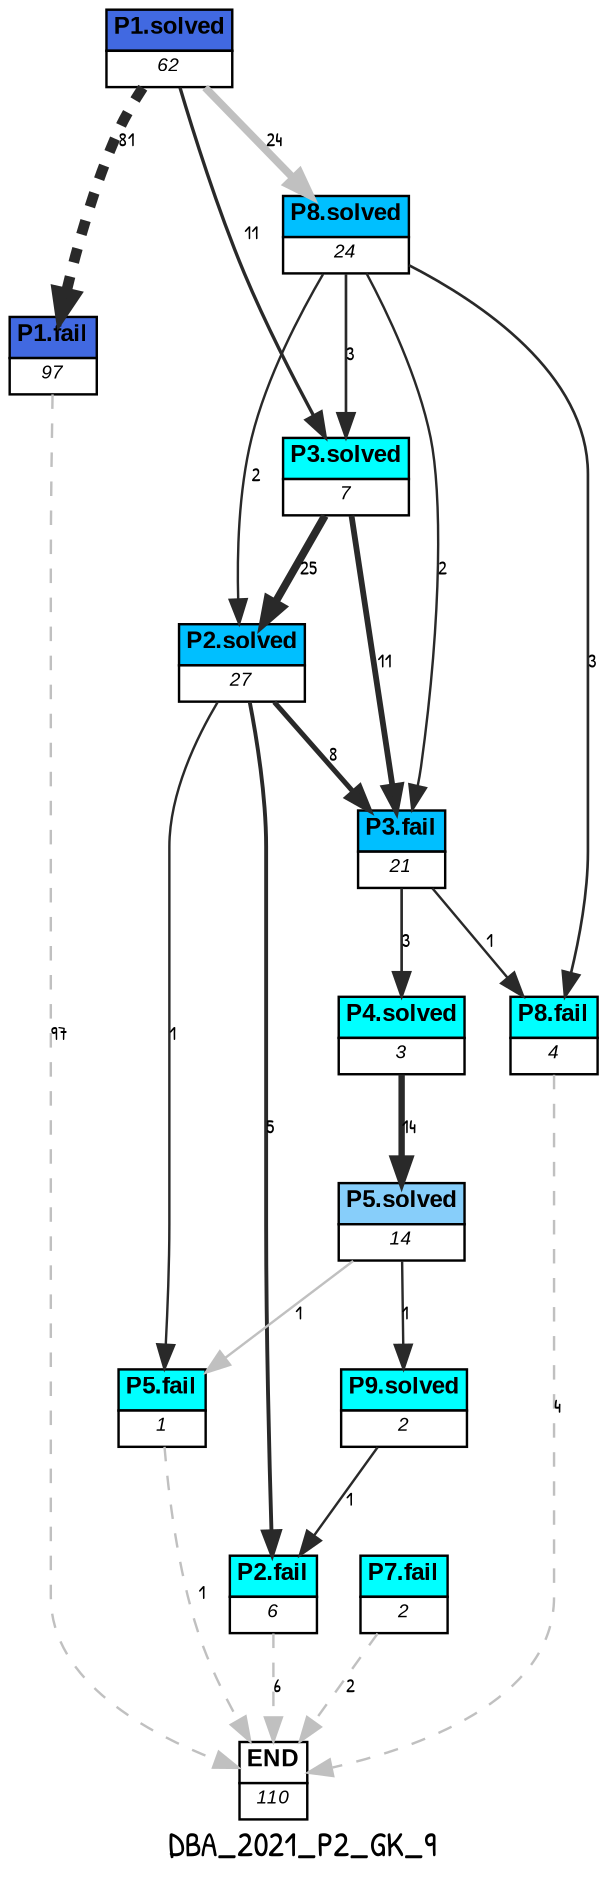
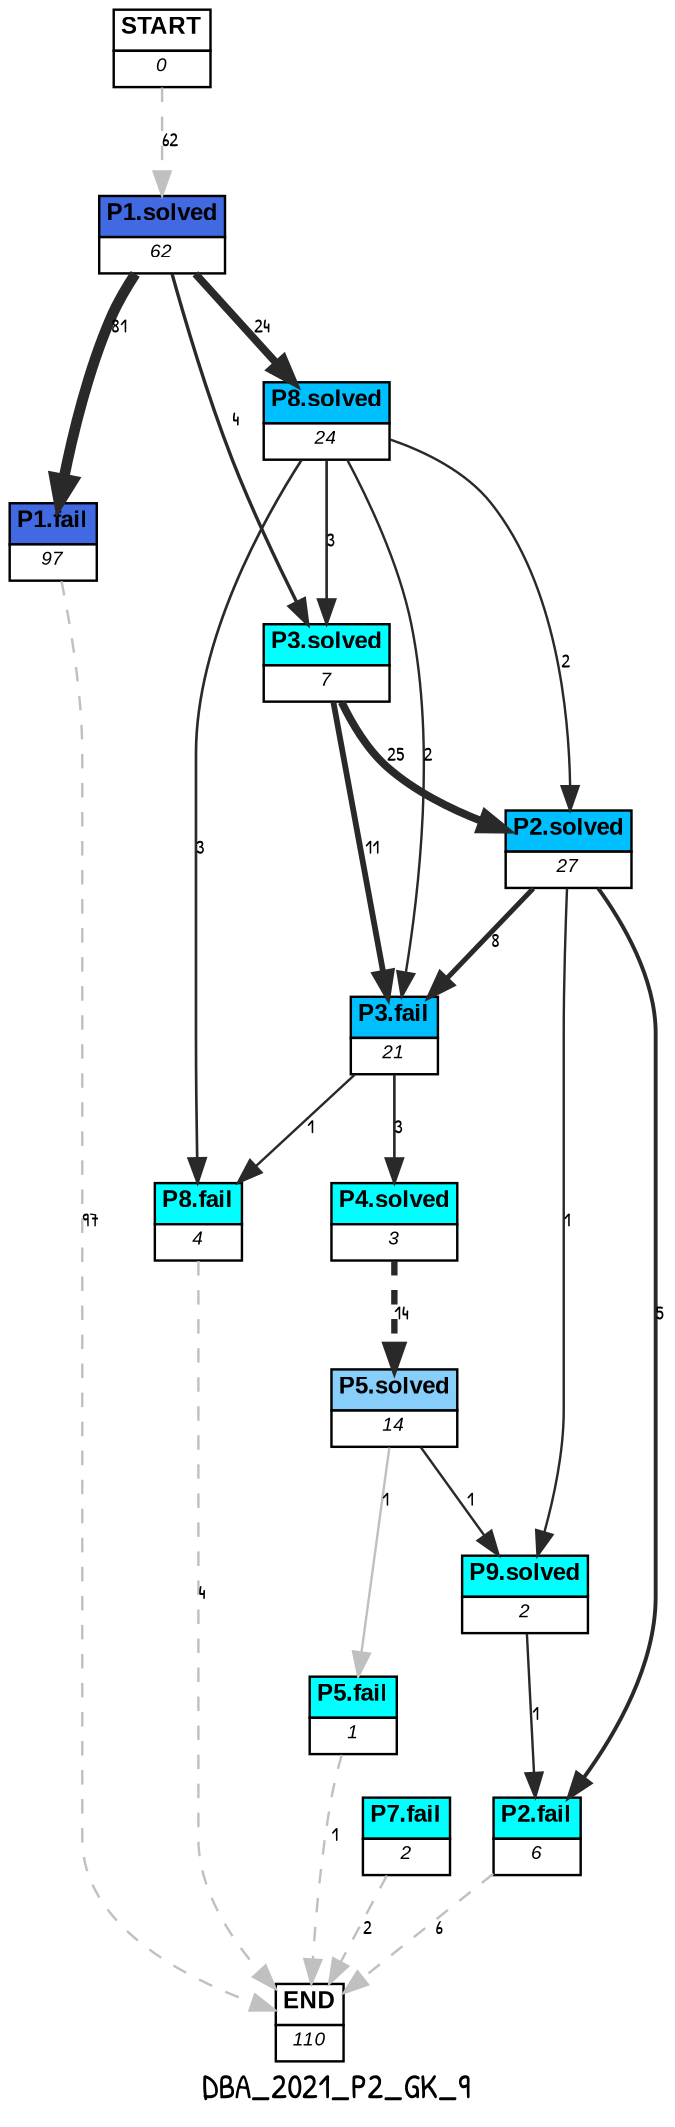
node "START": added
edge "P1.solved" -> "P8.solved": color grey -> grey16
edge "P1.solved" -> "P1.fail": style dashed -> solid
edge "P1.solved" -> "P3.solved": label "11" -> "4"
edge "P2.solved" -> "P5.fail": now "P2.solved" -> "P9.solved"
edge "P4.solved" -> "P5.solved": style solid -> dashed
